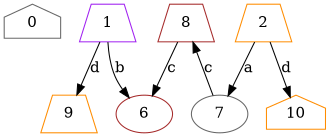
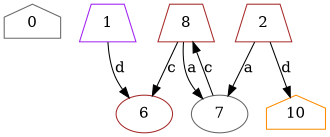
node "2": color darkorange -> brown
edge "8" -> "7": added, label "a"
edge "1" -> "6": label "b" -> "d"
node "9": removed
